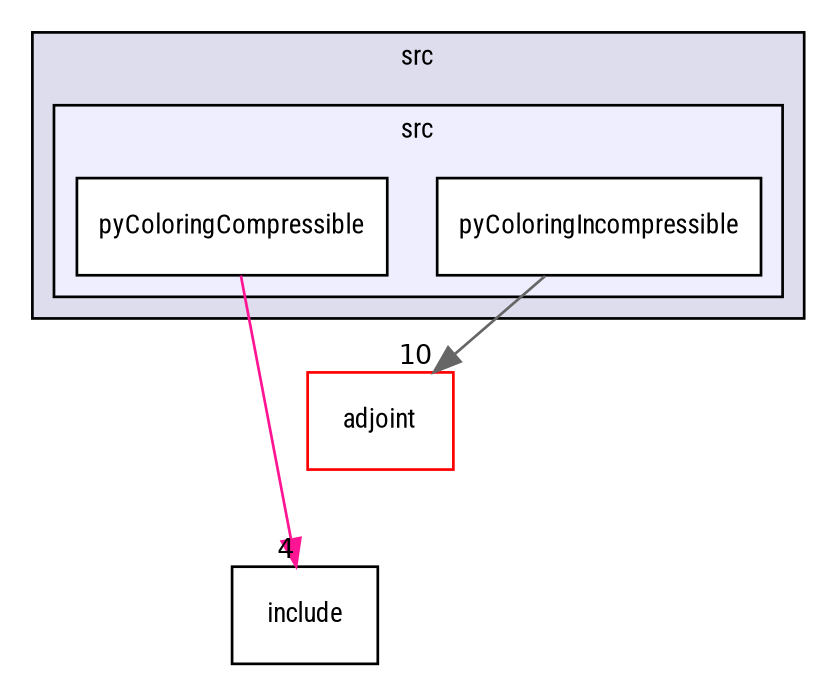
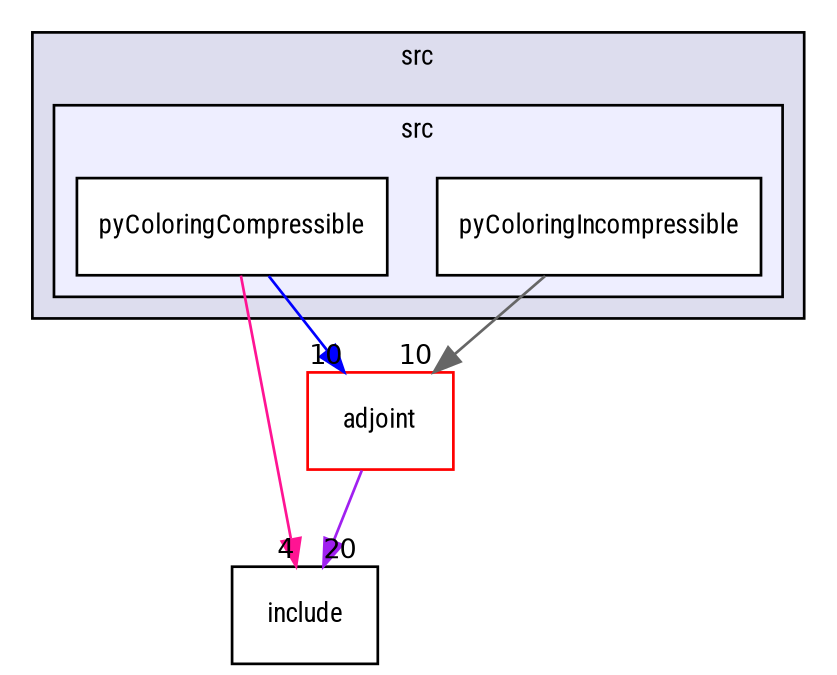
edge "pyColoringCompressible" -> "adjoint": added
edge "adjoint" -> "include": added
